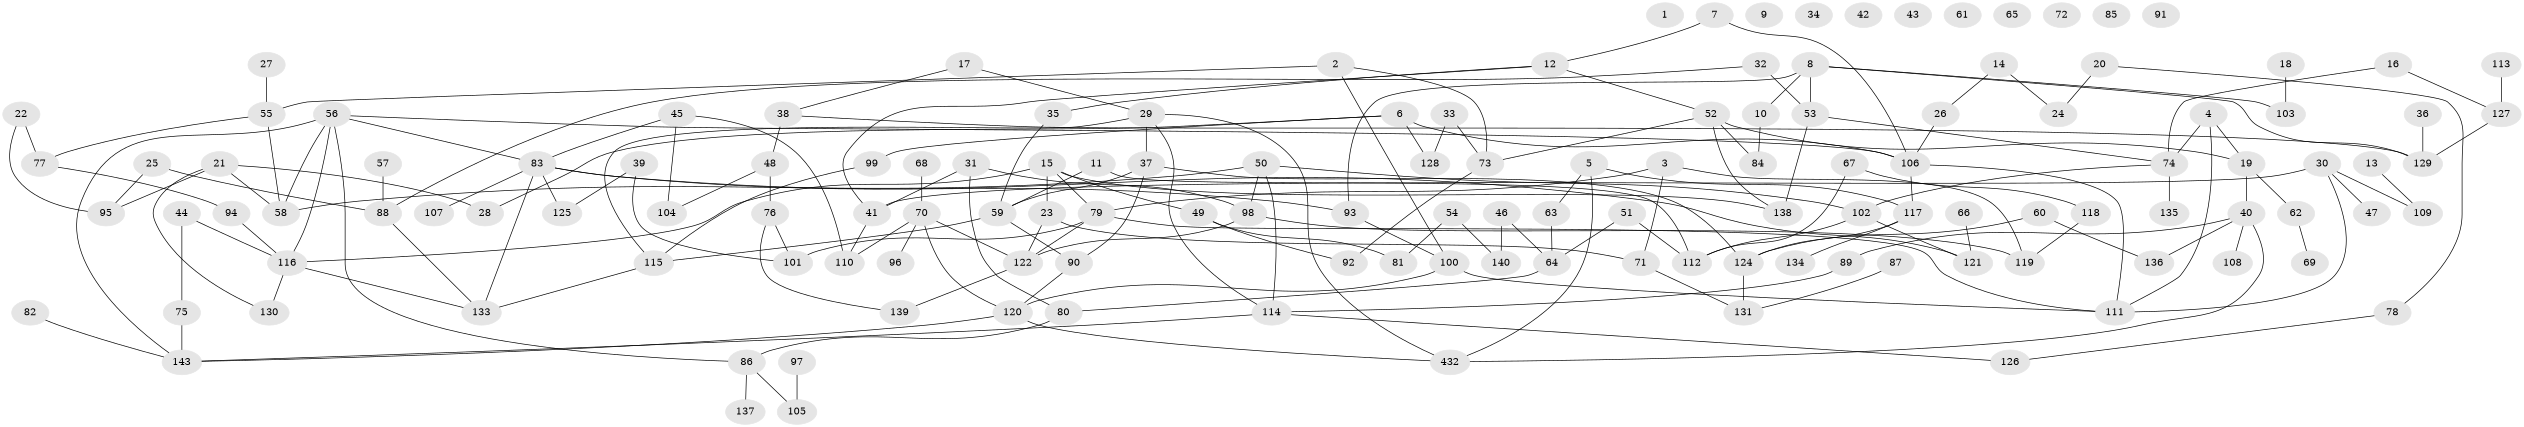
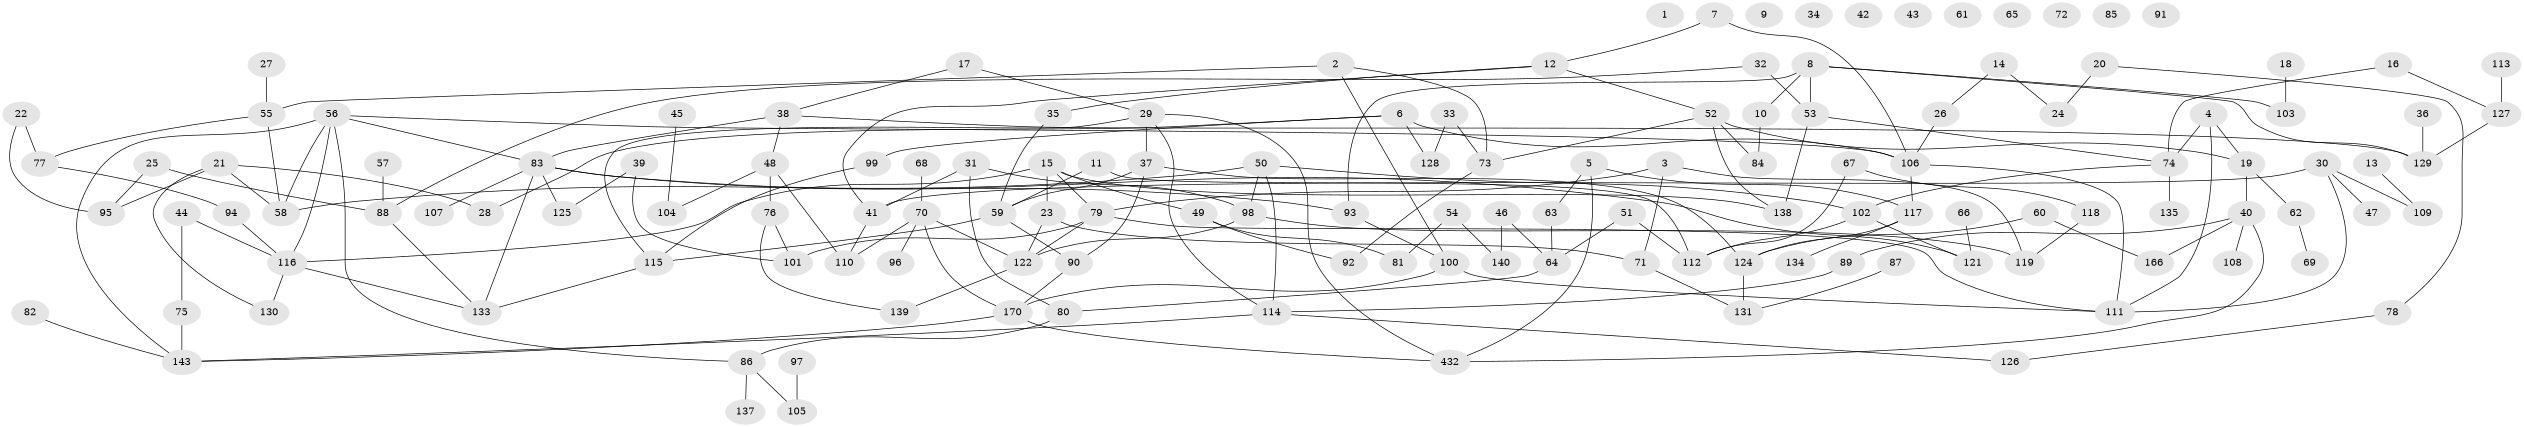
edge "45" -- "83": now "38" -- "83"
edge "45" -- "110": now "48" -- "110"
node "136": label "136" -> "166"
node "120": label "120" -> "170"
